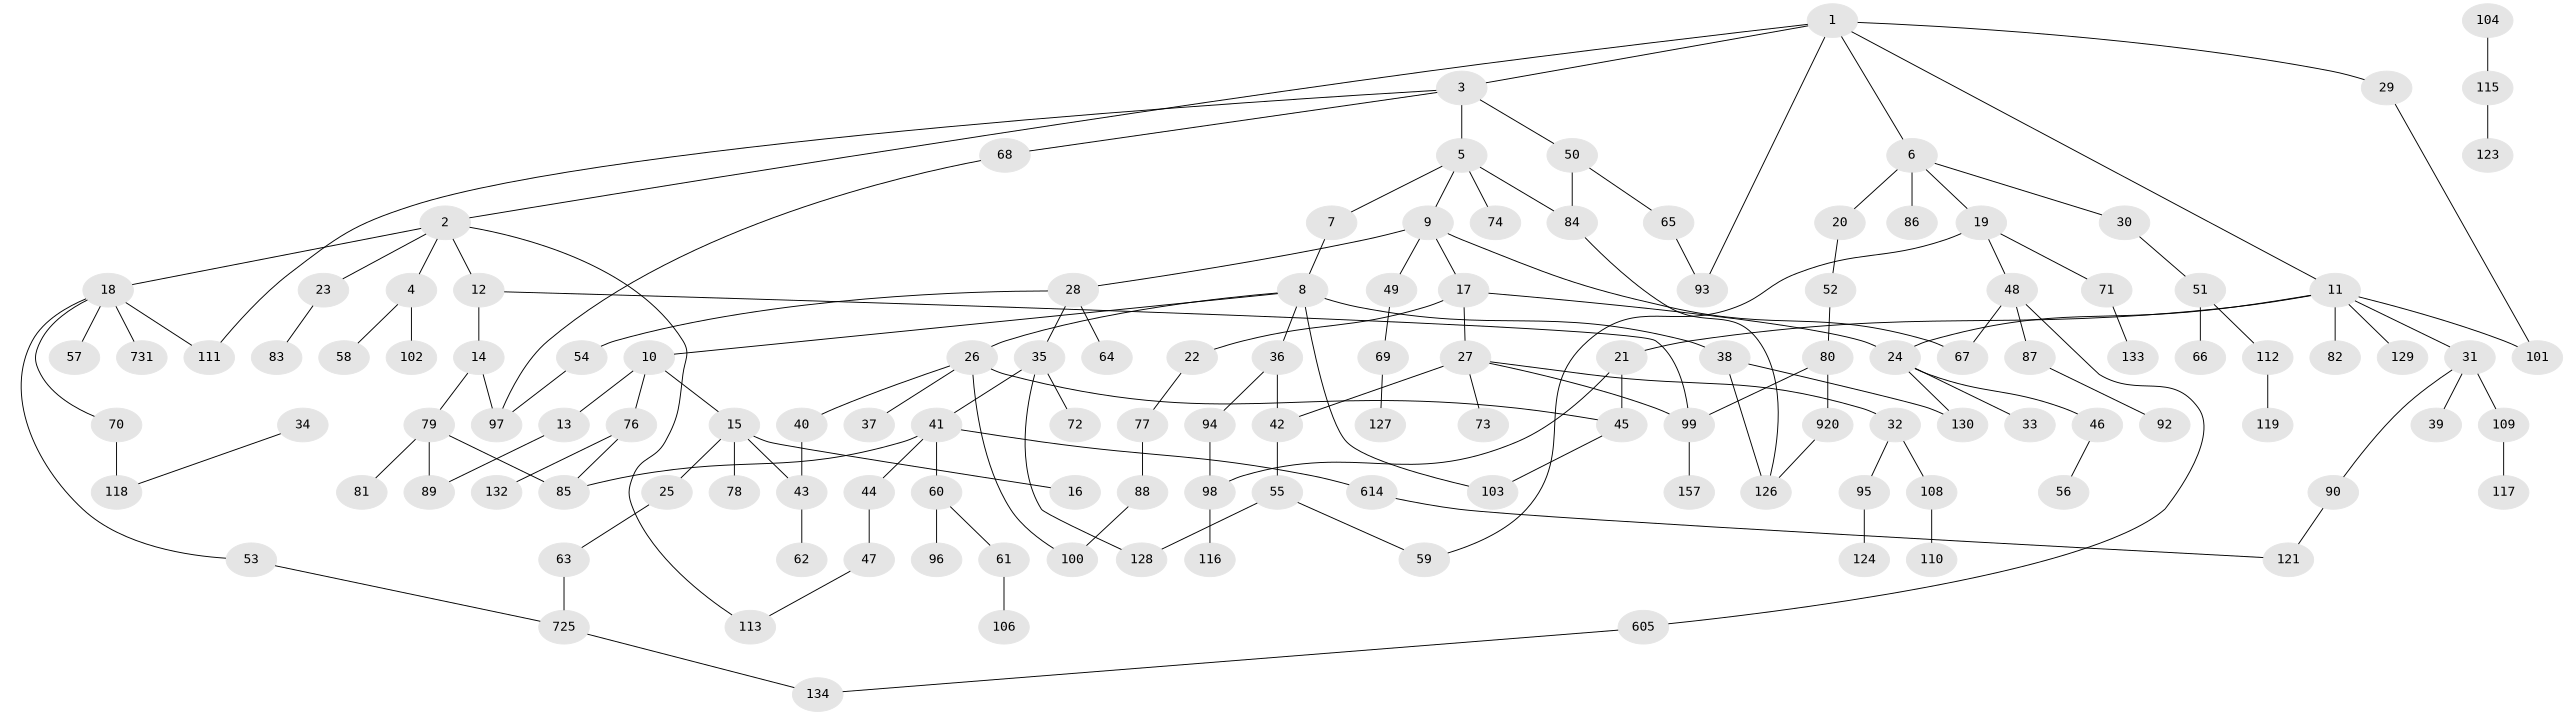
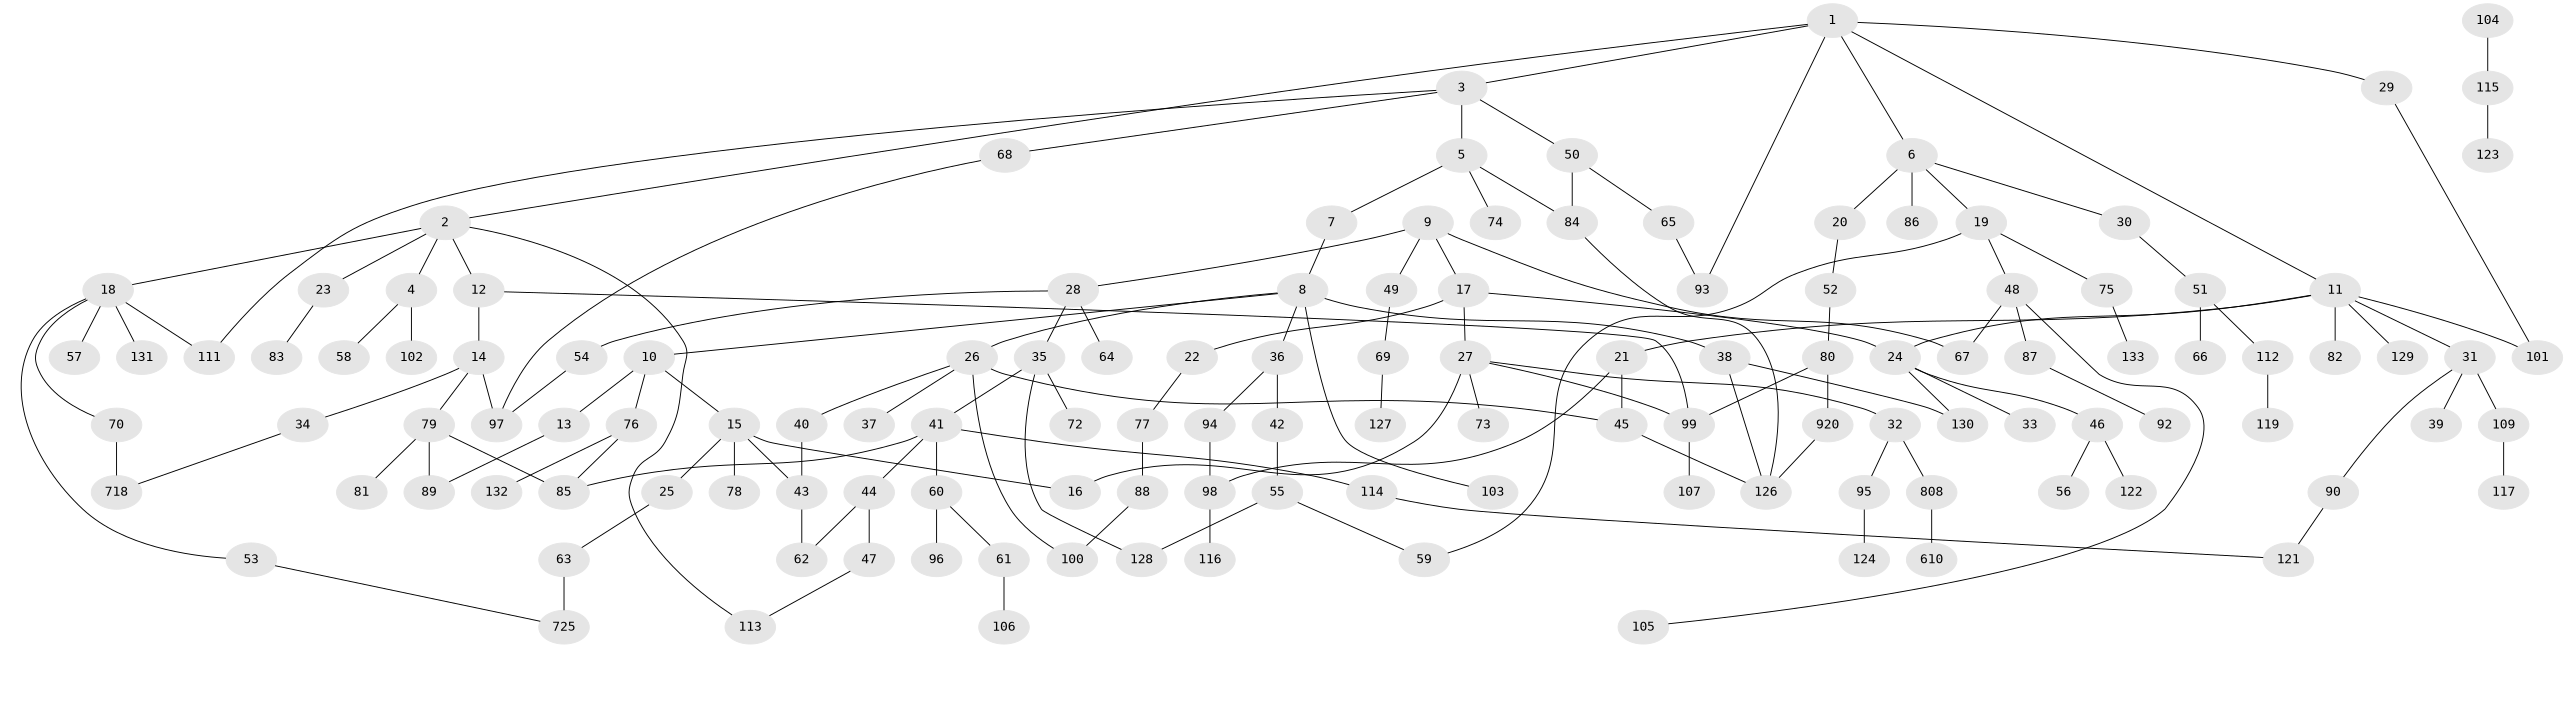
edge "5" -- "9": removed
node "71": label "71" -> "75"
node "731": label "731" -> "131"
edge "27" -- "42": now "27" -- "16"
edge "14" -- "34": added
edge "45" -- "103": now "45" -- "126"
node "118": label "118" -> "718"
node "614": label "614" -> "114"
node "157": label "157" -> "107"
node "108": label "108" -> "808"
node "122": added
edge "44" -- "62": added
node "110": label "110" -> "610"
node "605": label "605" -> "105"
node "134": removed
